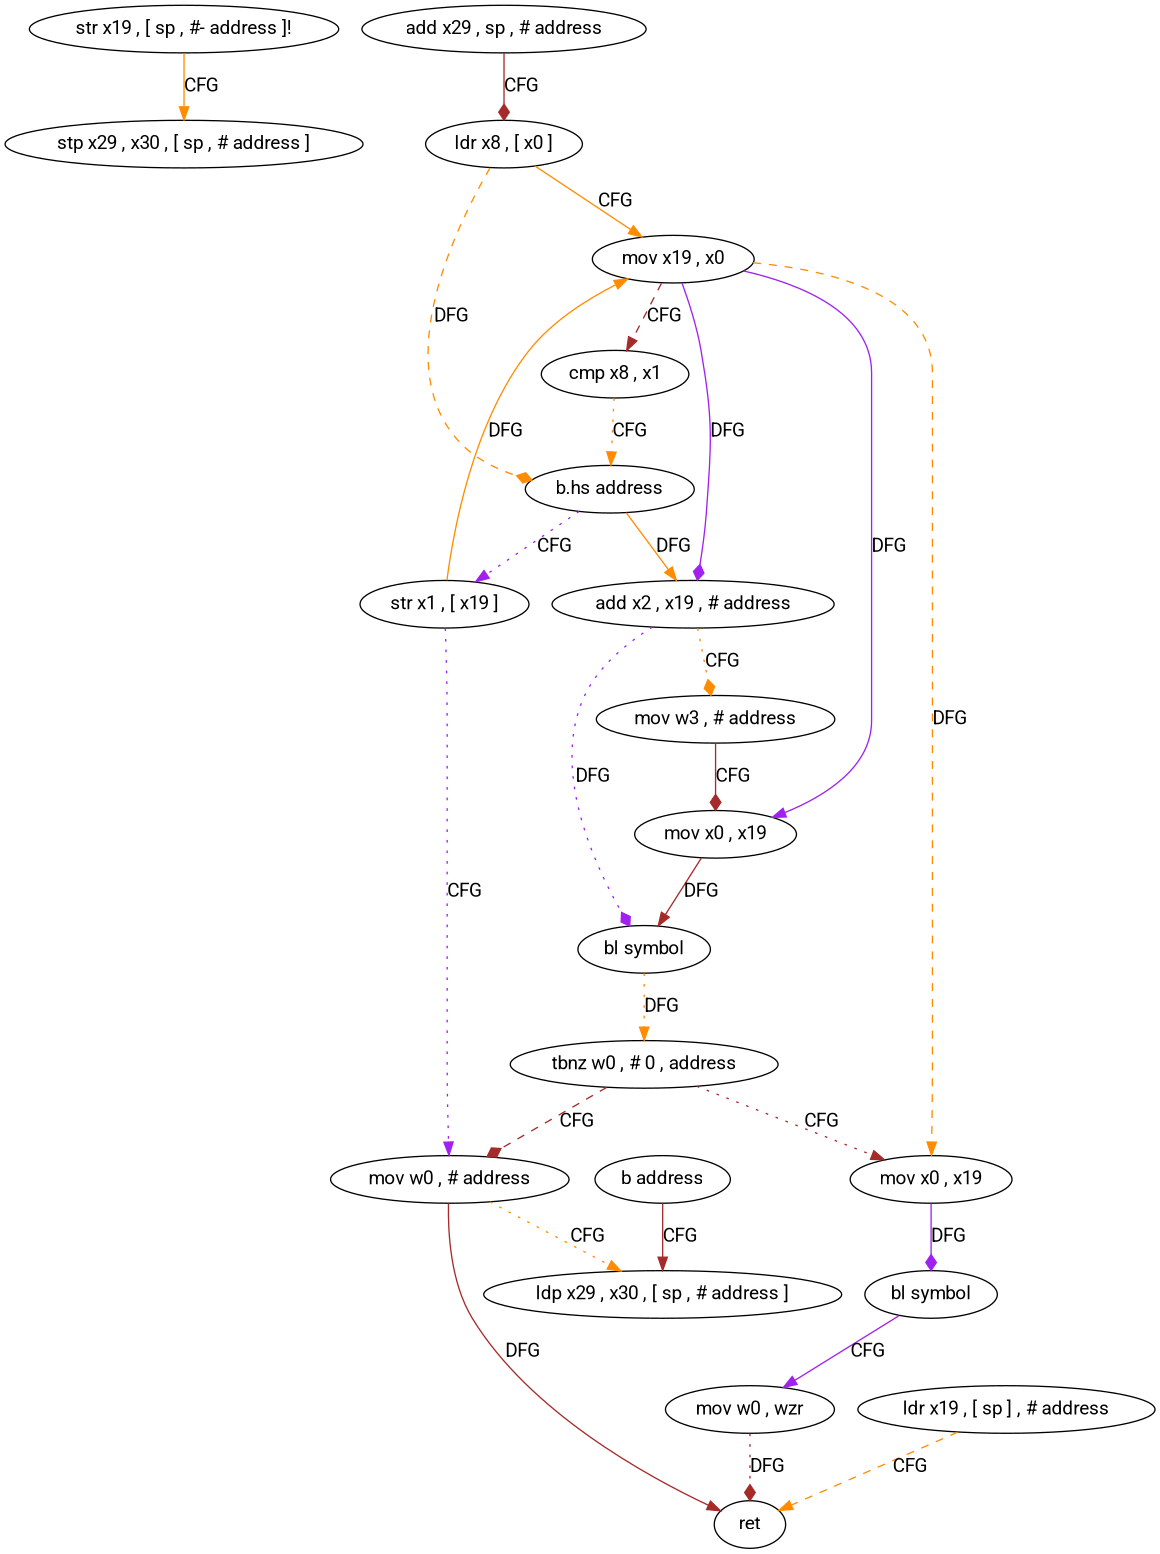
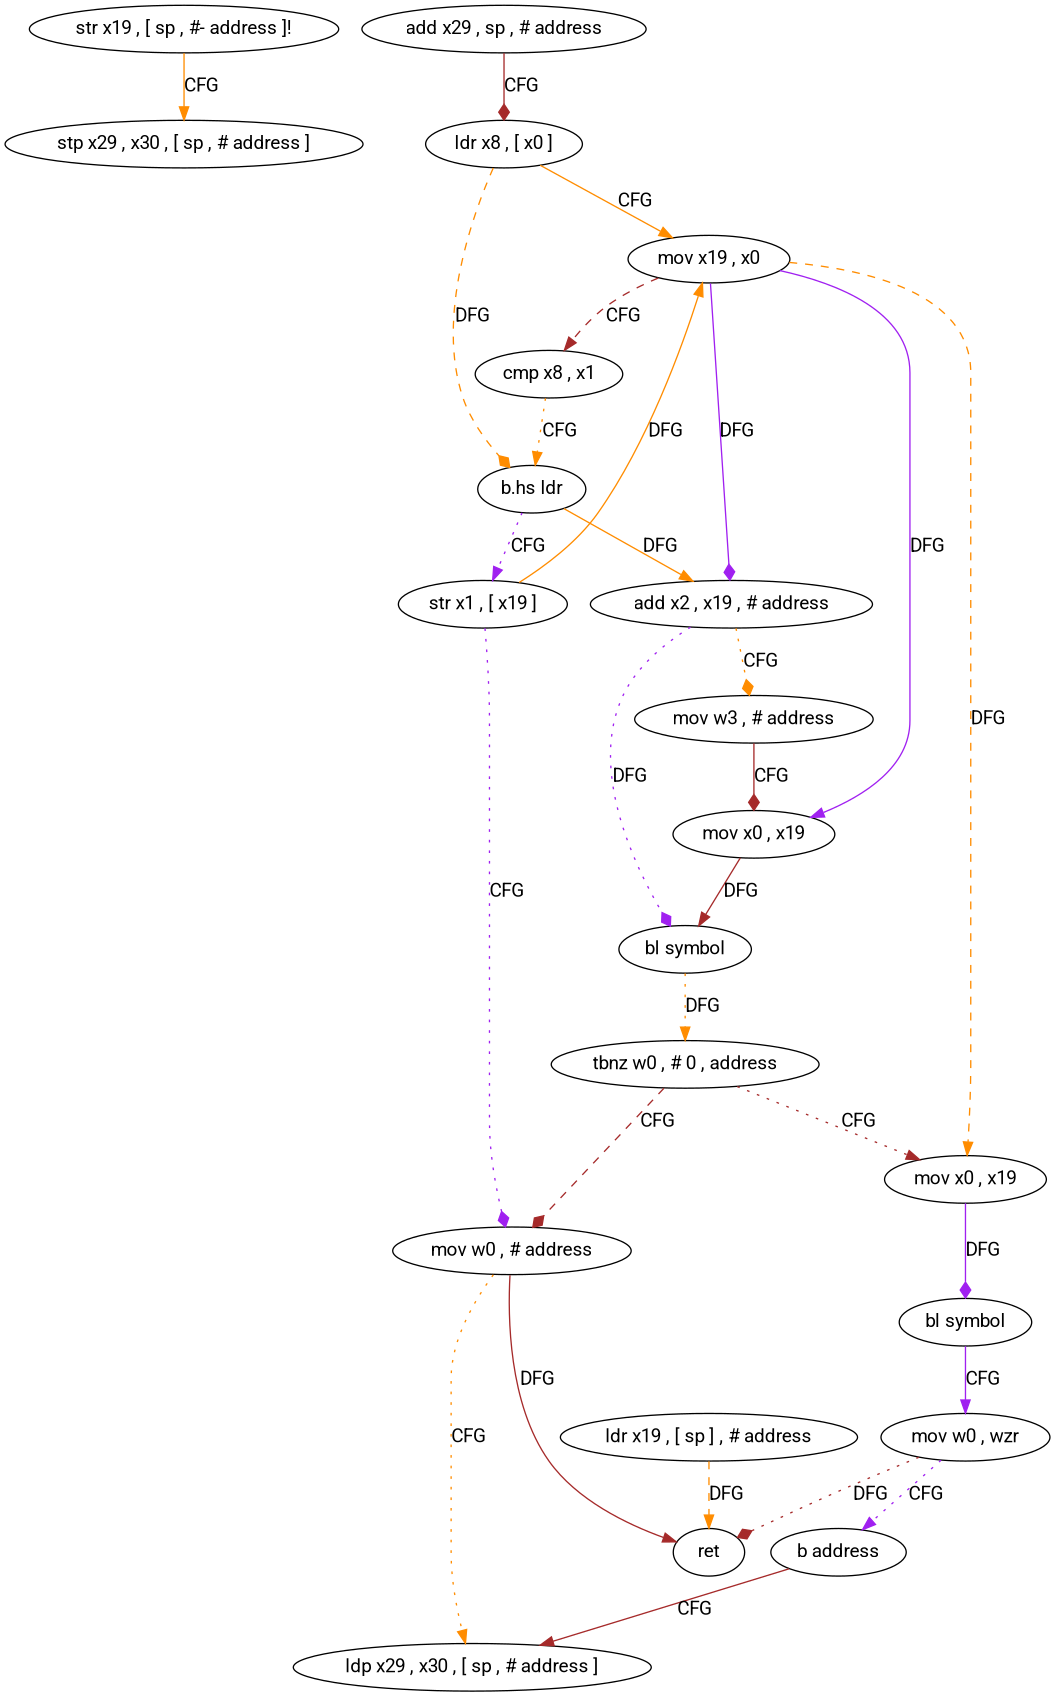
node "b.hs address": label "b.hs address" -> "b.hs ldr"
edge "str x1 , [ x19 ]" -> "mov w0 , # address": arrowhead normal -> diamond
edge "ldr x19 , [ sp ] , # address" -> "ret": label "CFG" -> "DFG"
edge "mov w0 , wzr" -> "b address": added, label "CFG"
